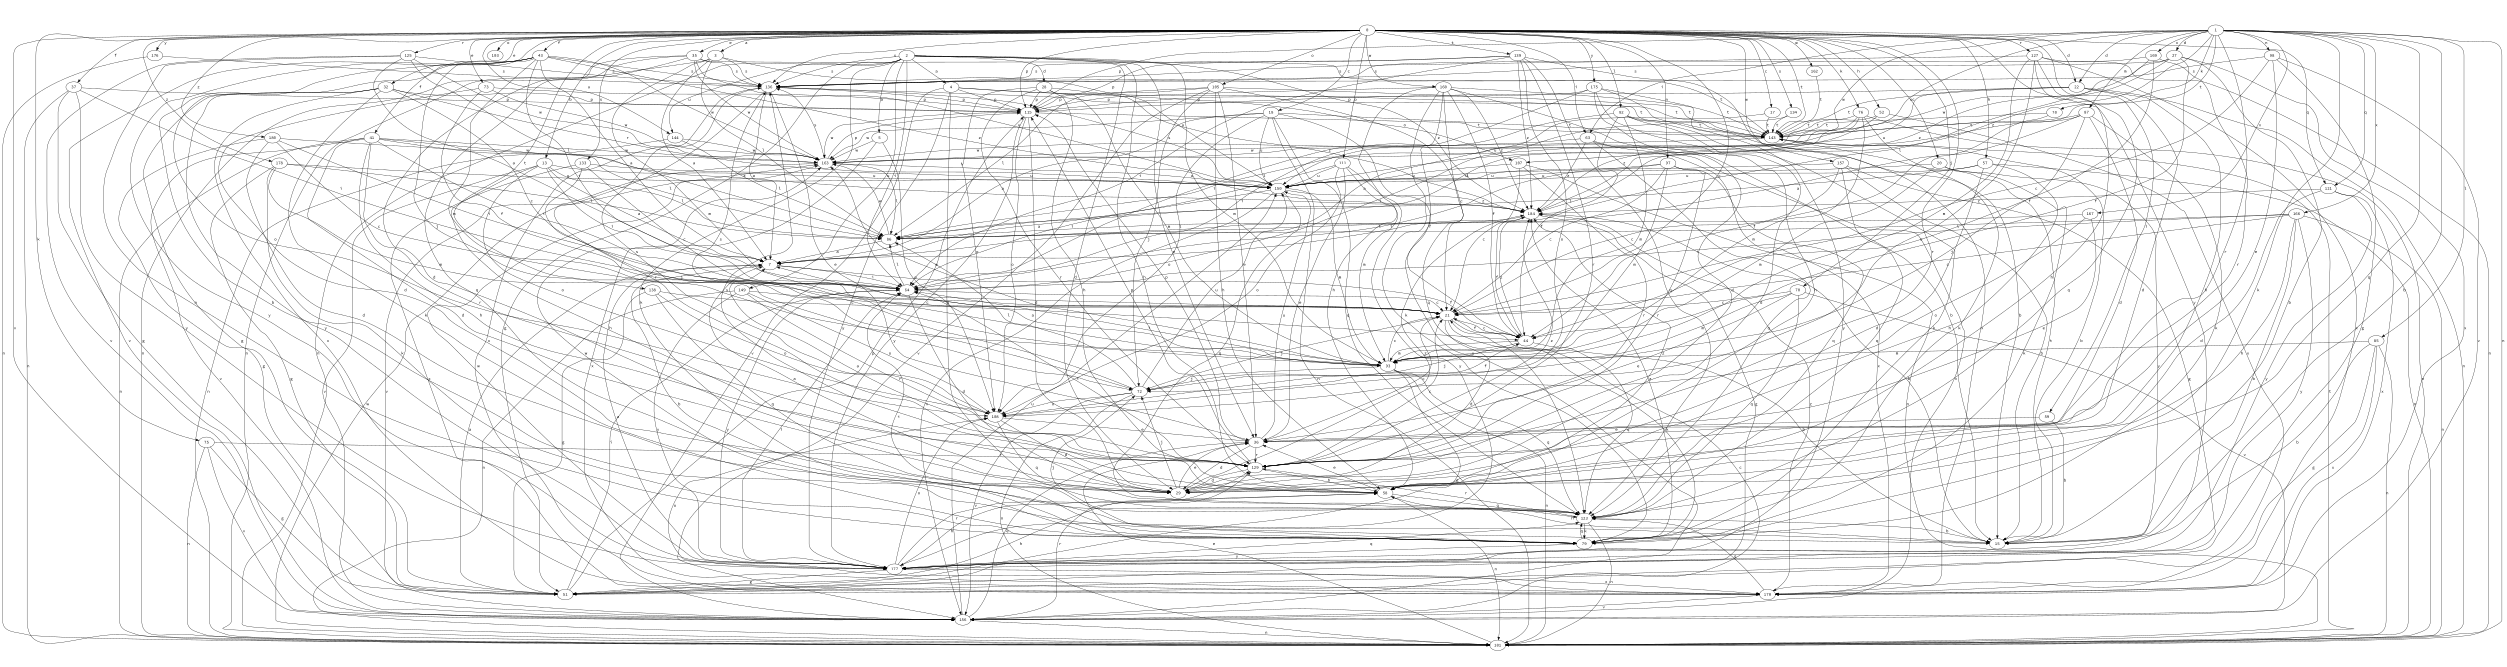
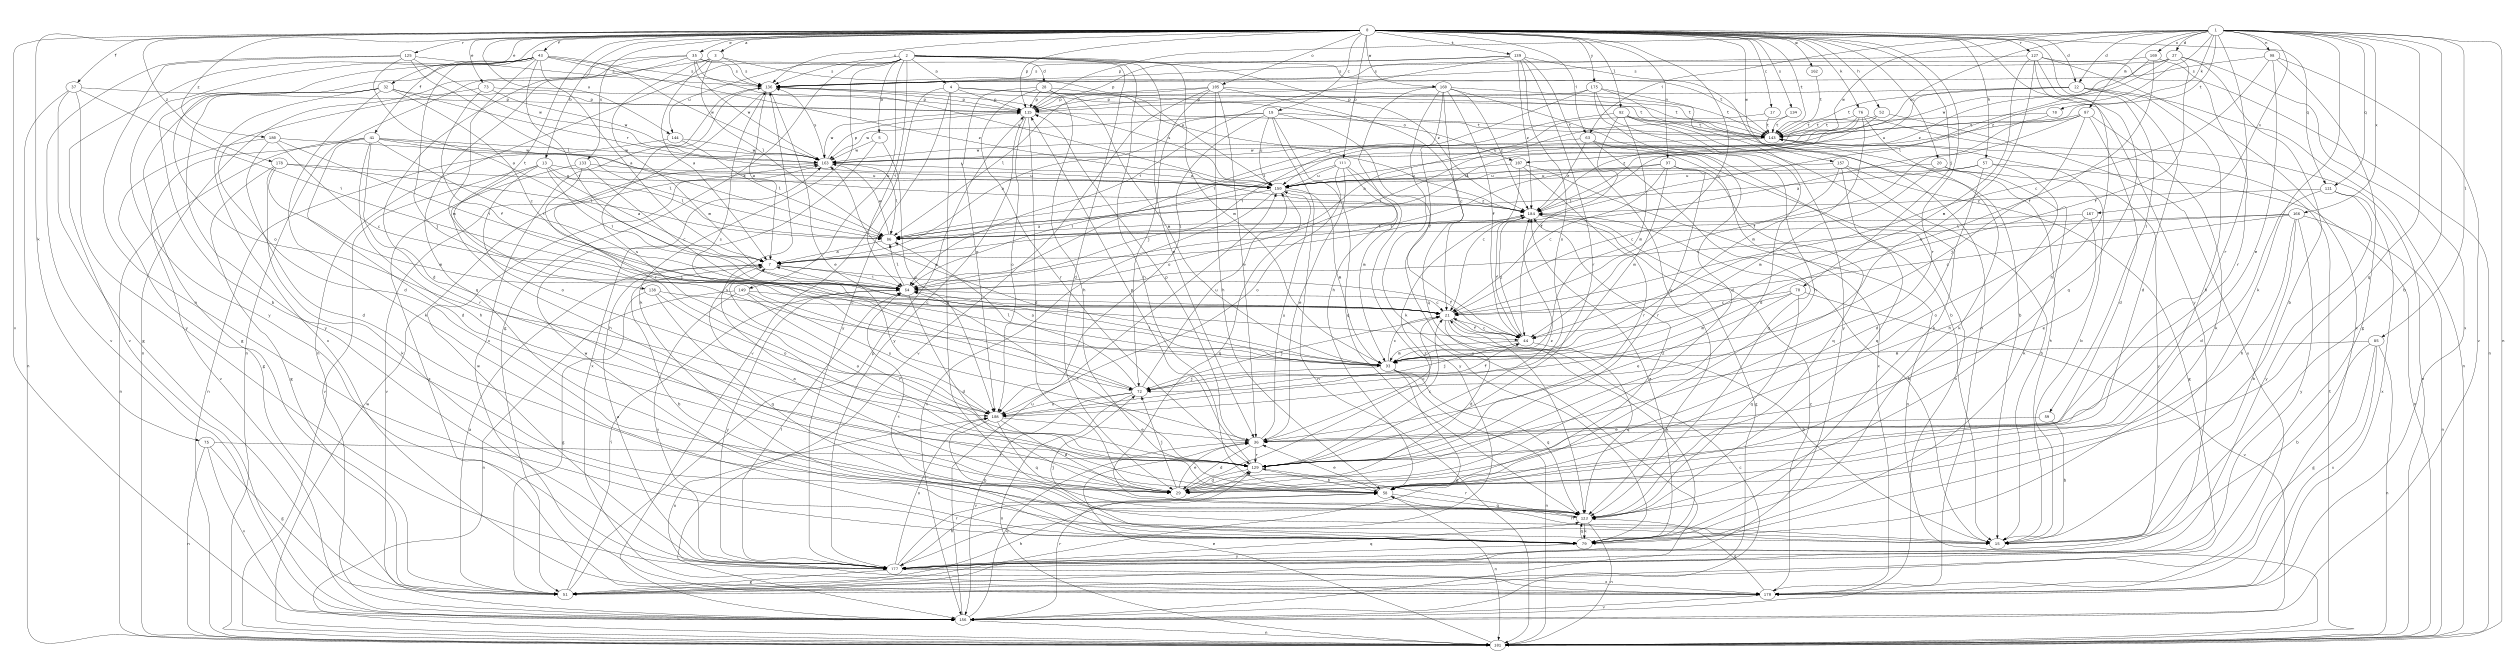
node "176": removed
node "103": removed
edge "123" -> "15": now "108" -> "15"
